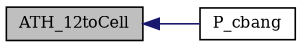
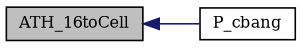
node "ATH_12toCell": label "ATH_12toCell" -> "ATH_16toCell"
